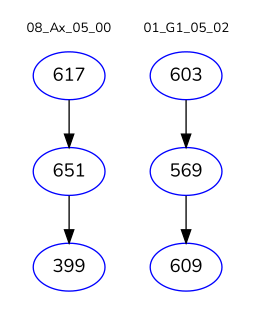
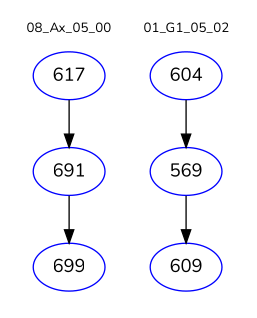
node "603": label "603" -> "604"
node "651": label "651" -> "691"
node "399": label "399" -> "699"
